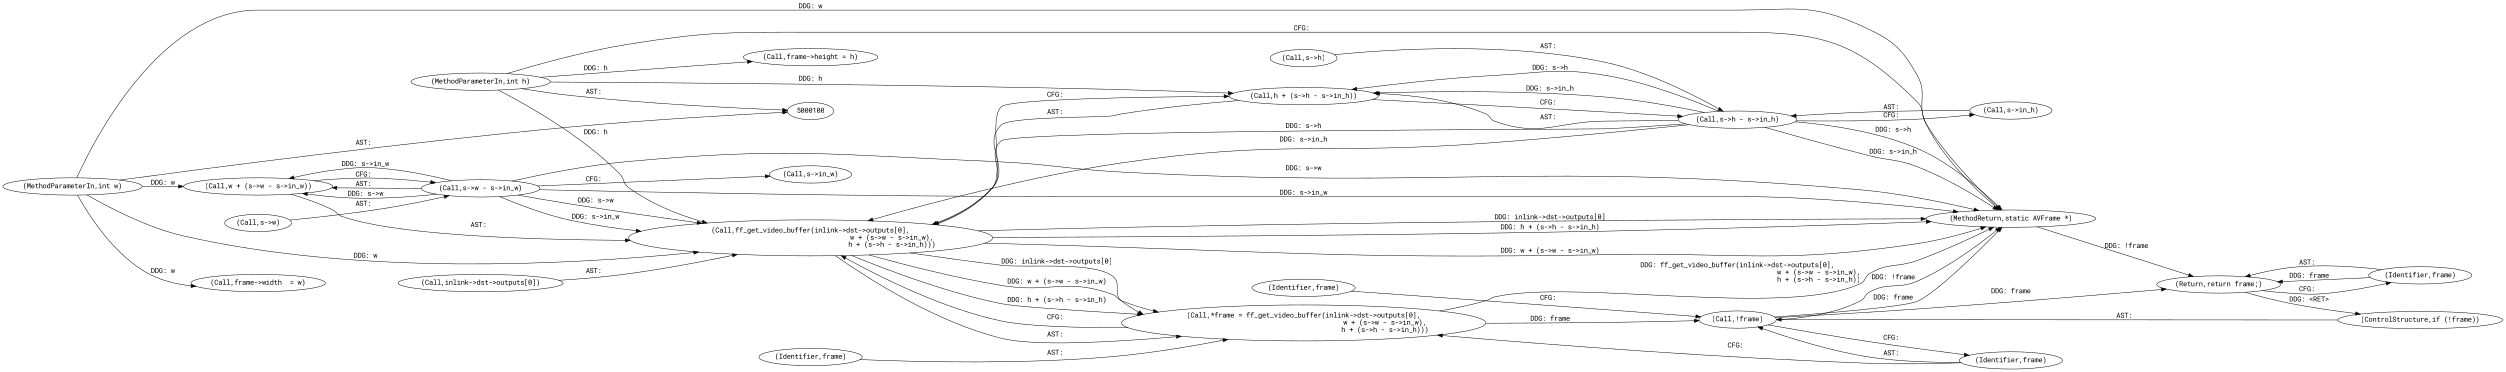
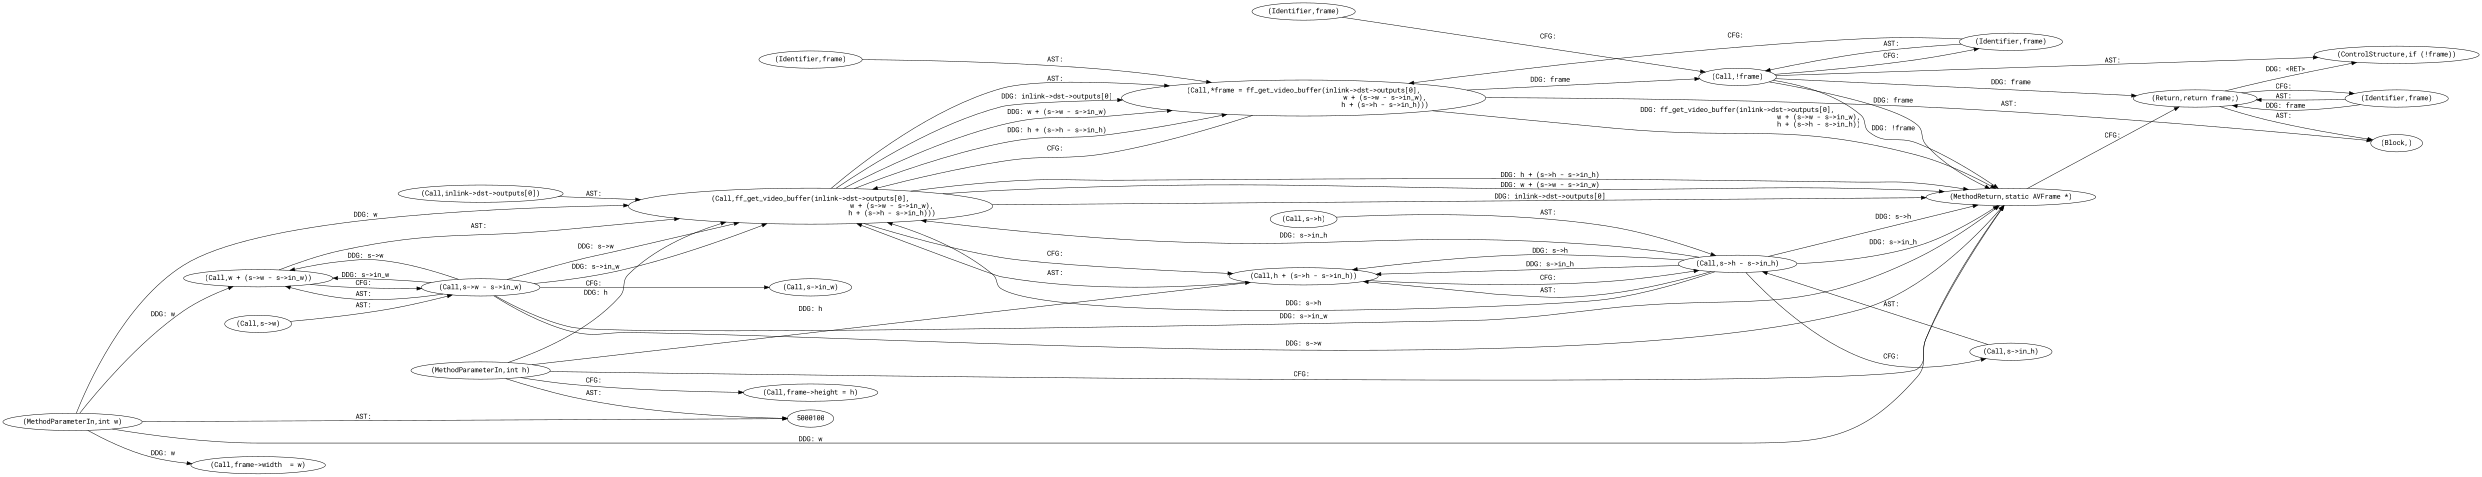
edge "(MethodParameterIn,int h)" -> "(Call,frame->height = h)": label "DDG: h" -> "CFG: "
node "(Block,)": added
edge "(MethodReturn,static AVFrame *)" -> "(Return,return frame;)": label "DDG: !frame" -> "CFG: "
edge "(ControlStructure,if (!frame))" -> "(Call,!frame)": reversed
